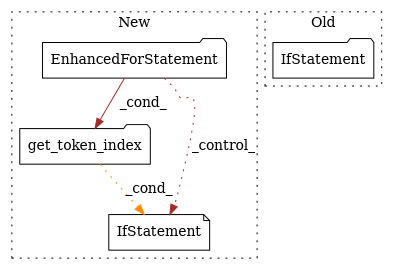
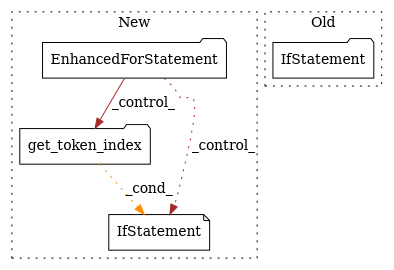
edge "EnhancedForStatement" -> "get_token_index": label "_cond_" -> "_control_"
